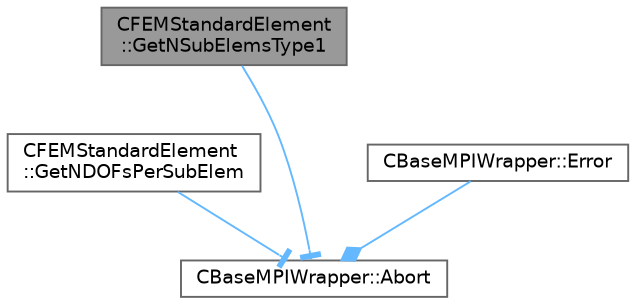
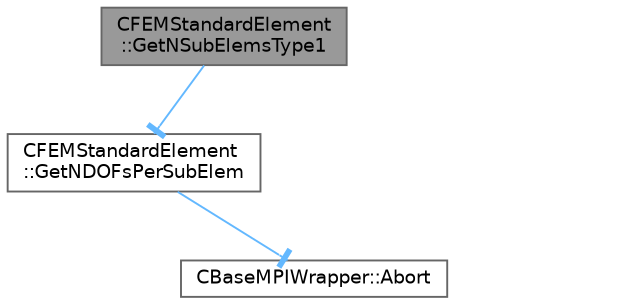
edge "CFEMStandardElement ::GetNSubElemsType1" -> "CBaseMPIWrapper::Abort": now "CFEMStandardElement ::GetNSubElemsType1" -> "CFEMStandardElement ::GetNDOFsPerSubElem"
node "CBaseMPIWrapper::Error": removed
